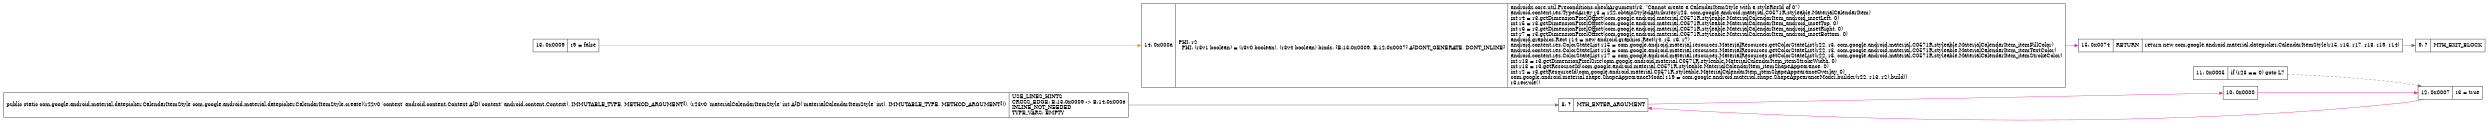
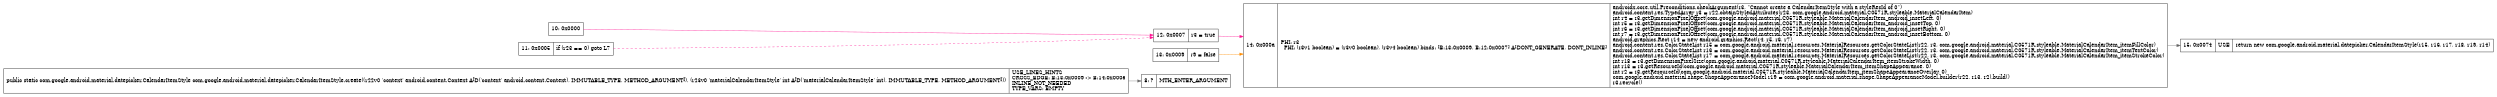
node "14: 0x000a": text "PHI: r2" -> "PHI: r3"
node "15: 0x0074": text "RETURN" -> "USE"
edge "14: 0x000a" -> "15: 0x0074": color deeppink -> gray40
node "9: ?": removed
edge "11: 0x0005" -> "12: 0x0007": color gray40 -> deeppink
edge "8: ?" -> "10: 0x0000": removed
edge "12: 0x0007" -> "8: ?": now "12: 0x0007" -> "14: 0x000a"
